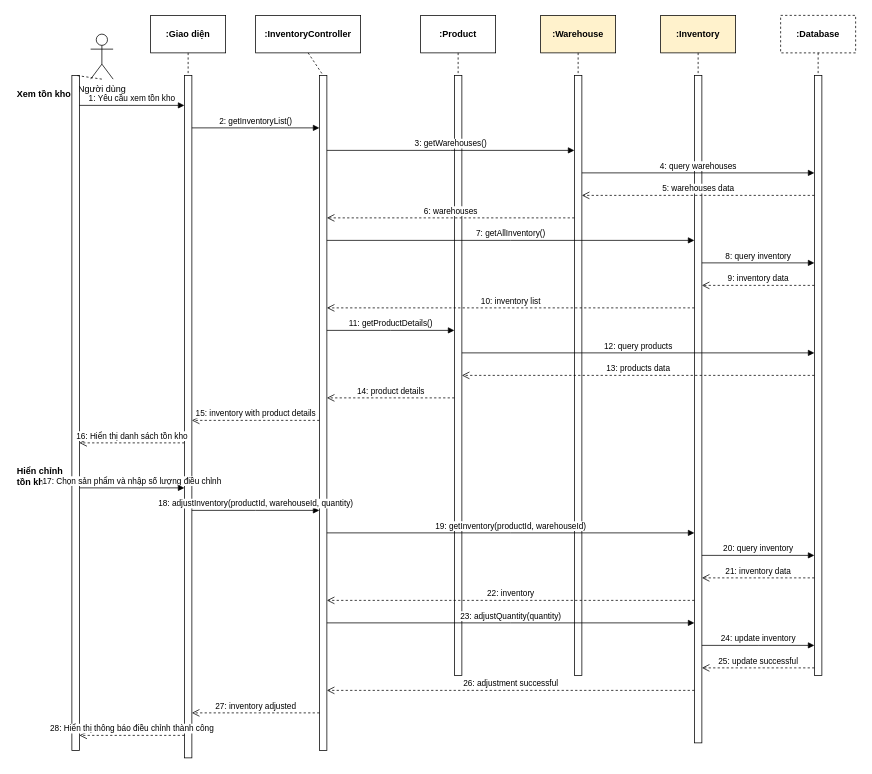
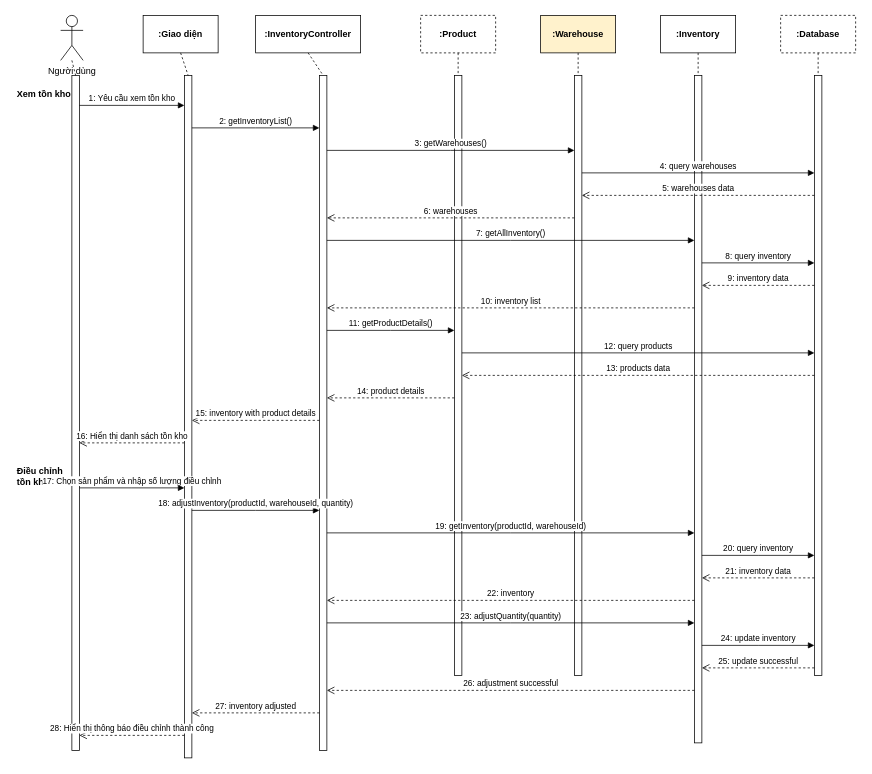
node ":Giao diện": moved (188, 34) -> (180, 34)
node ":Product": style solid -> dashed
node ":Inventory": fillcolor #fff2cc -> #ffffff
node "Người dùng": moved (102, 57) -> (72, 38)
node "Hiển chỉnh tồn kho": label "Hiển chỉnh tồn kho" -> "Điều chỉnh tồn kho"
